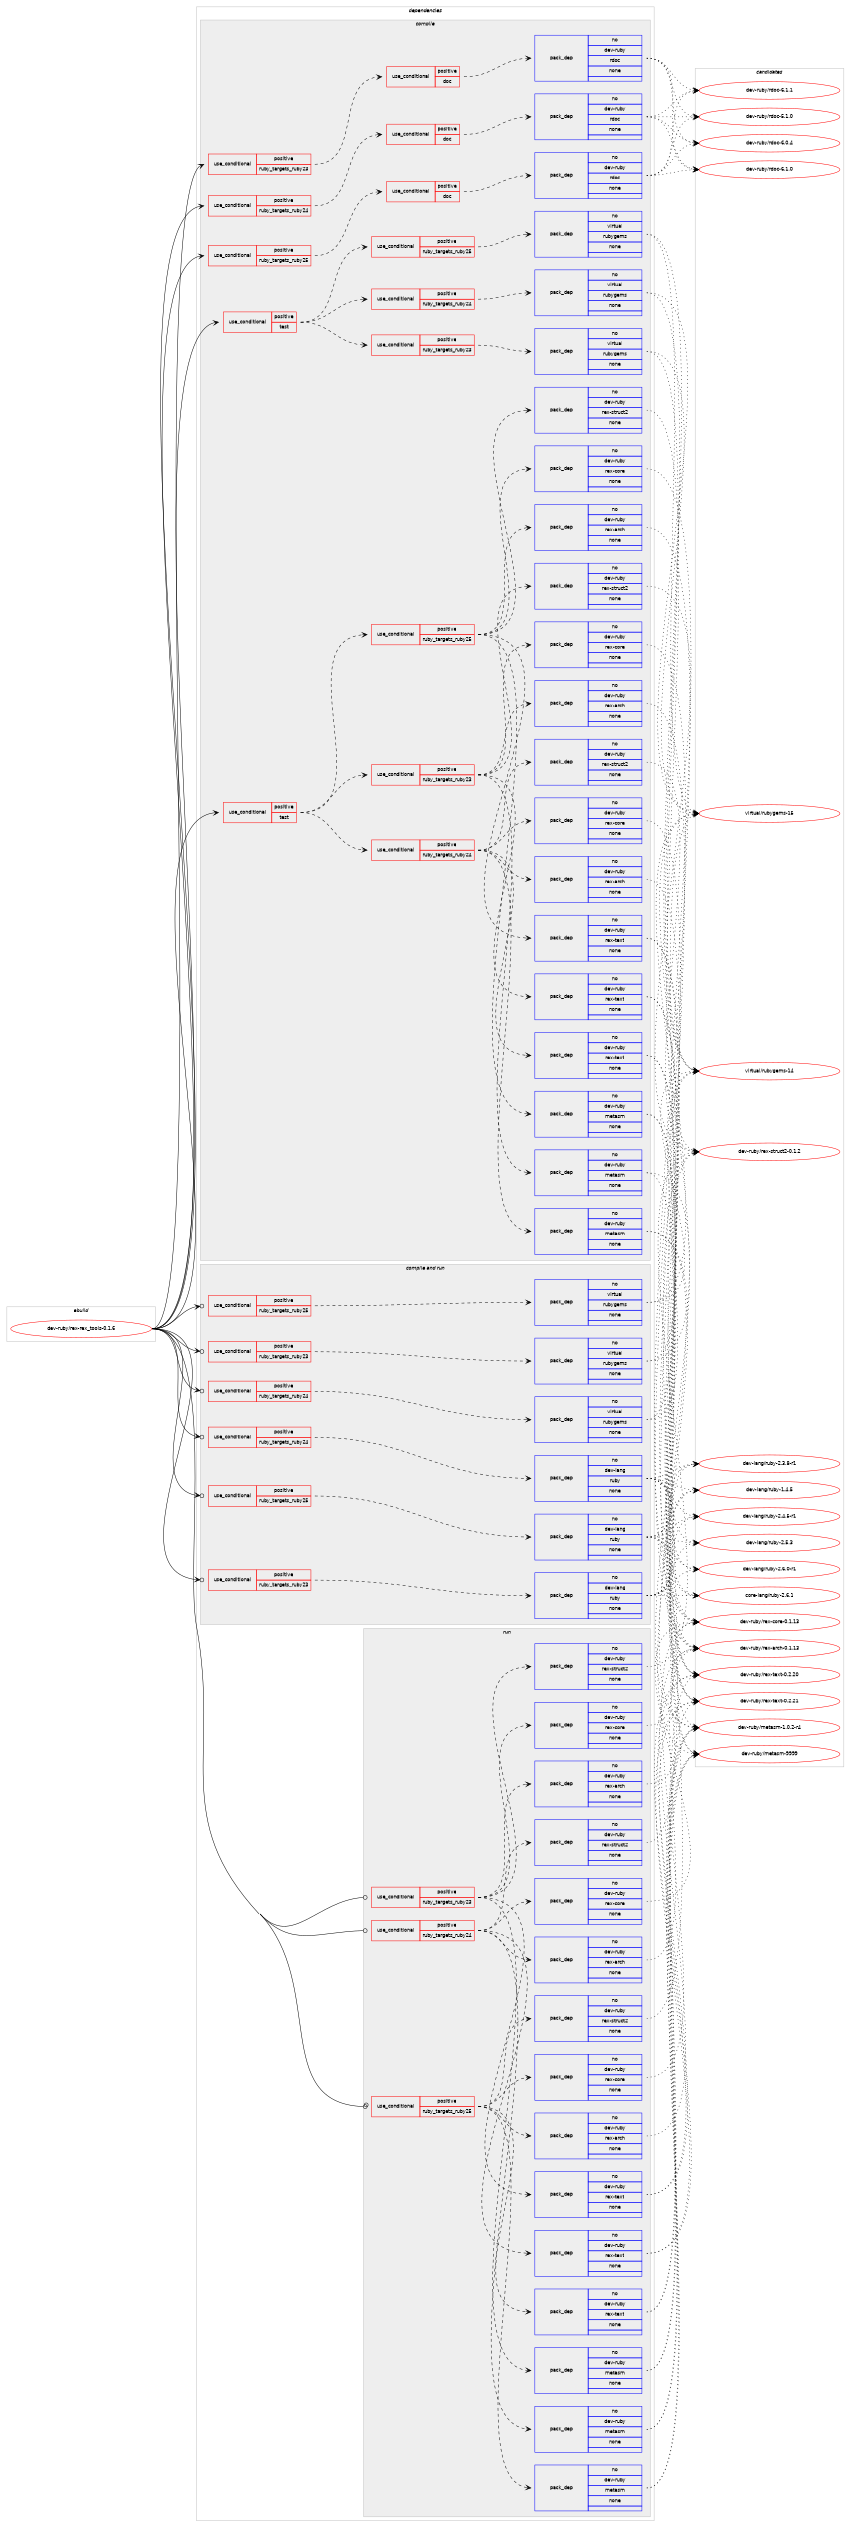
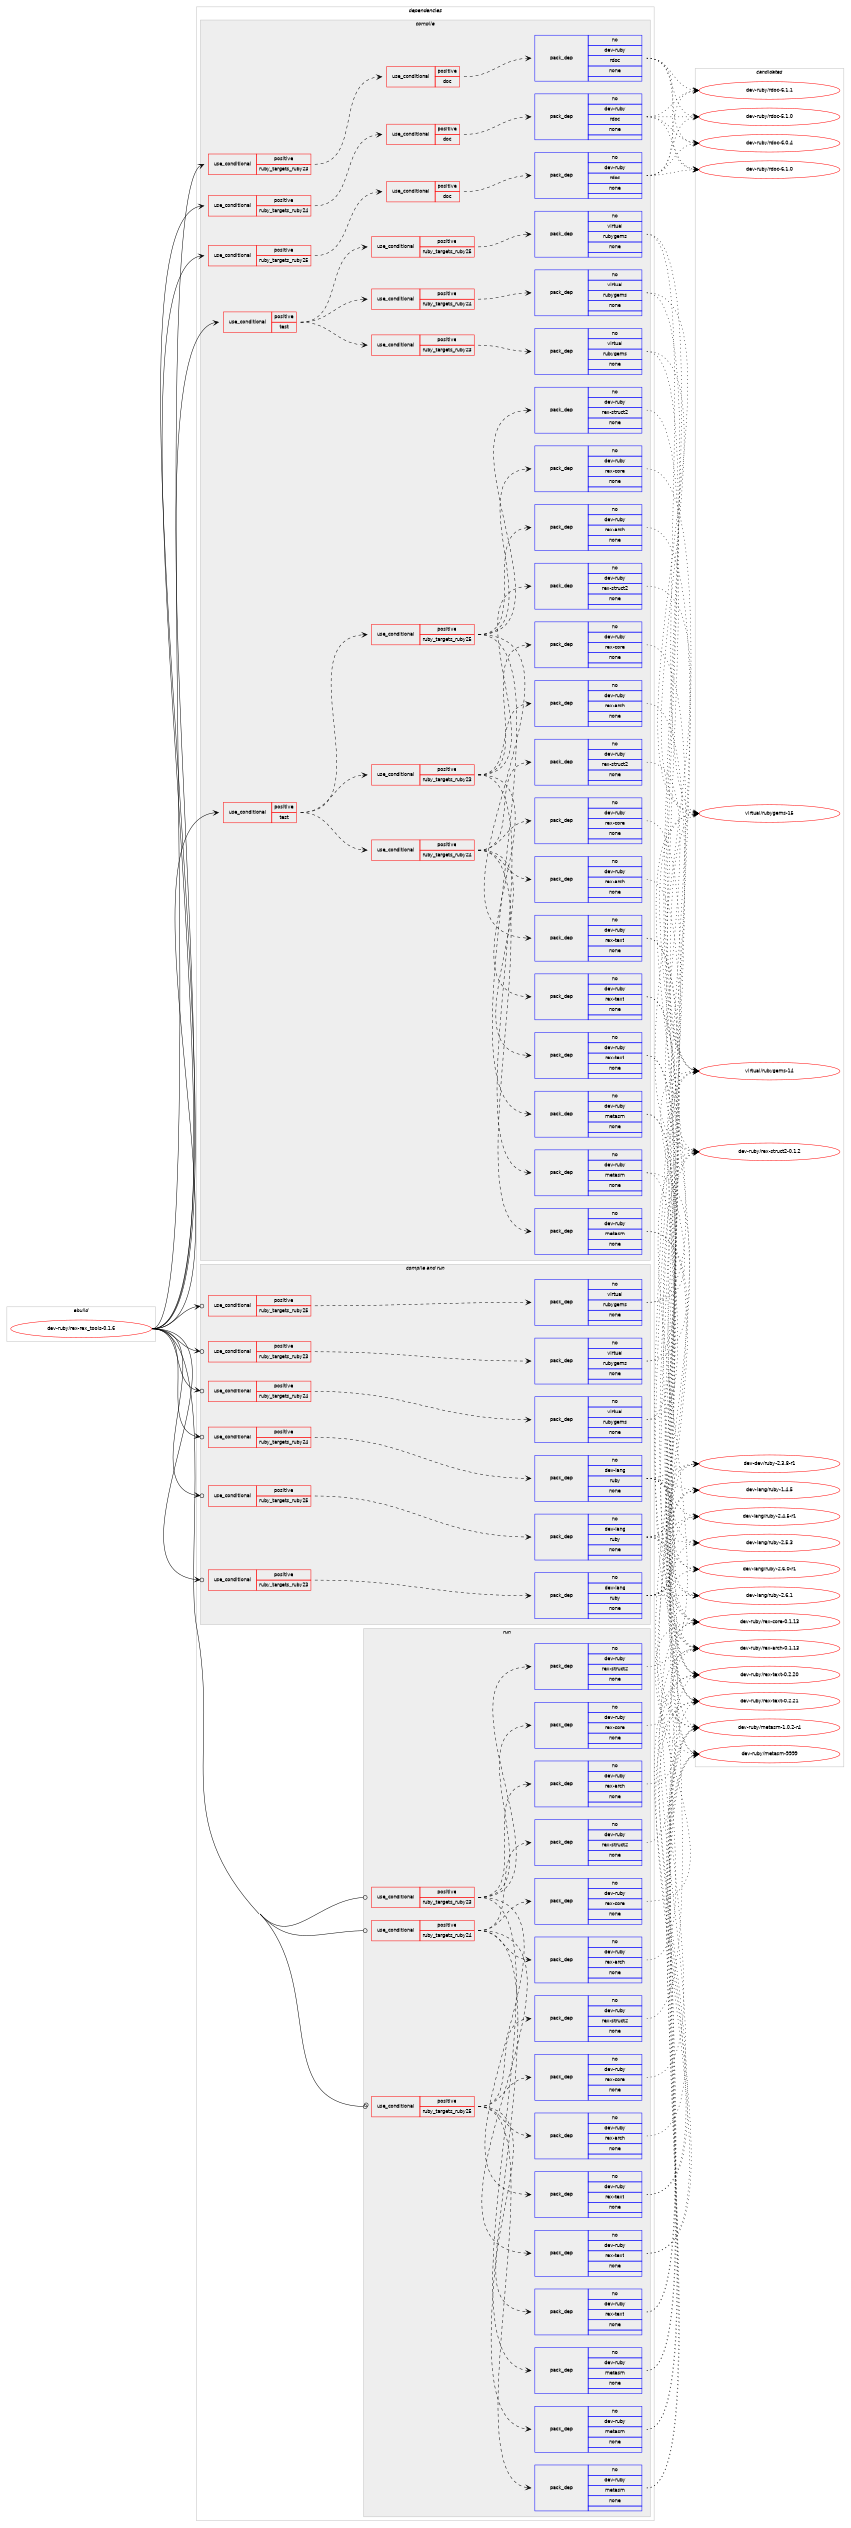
node "dev-lang/ruby-2.3.8-r1": label "dev-lang/ruby-2.3.8-r1" -> "dev-dev/ruby-2.3.8-r1"
node "core-lang/ruby-2.6.1": label "core-lang/ruby-2.6.1" -> "dev-lang/ruby-2.6.1"
